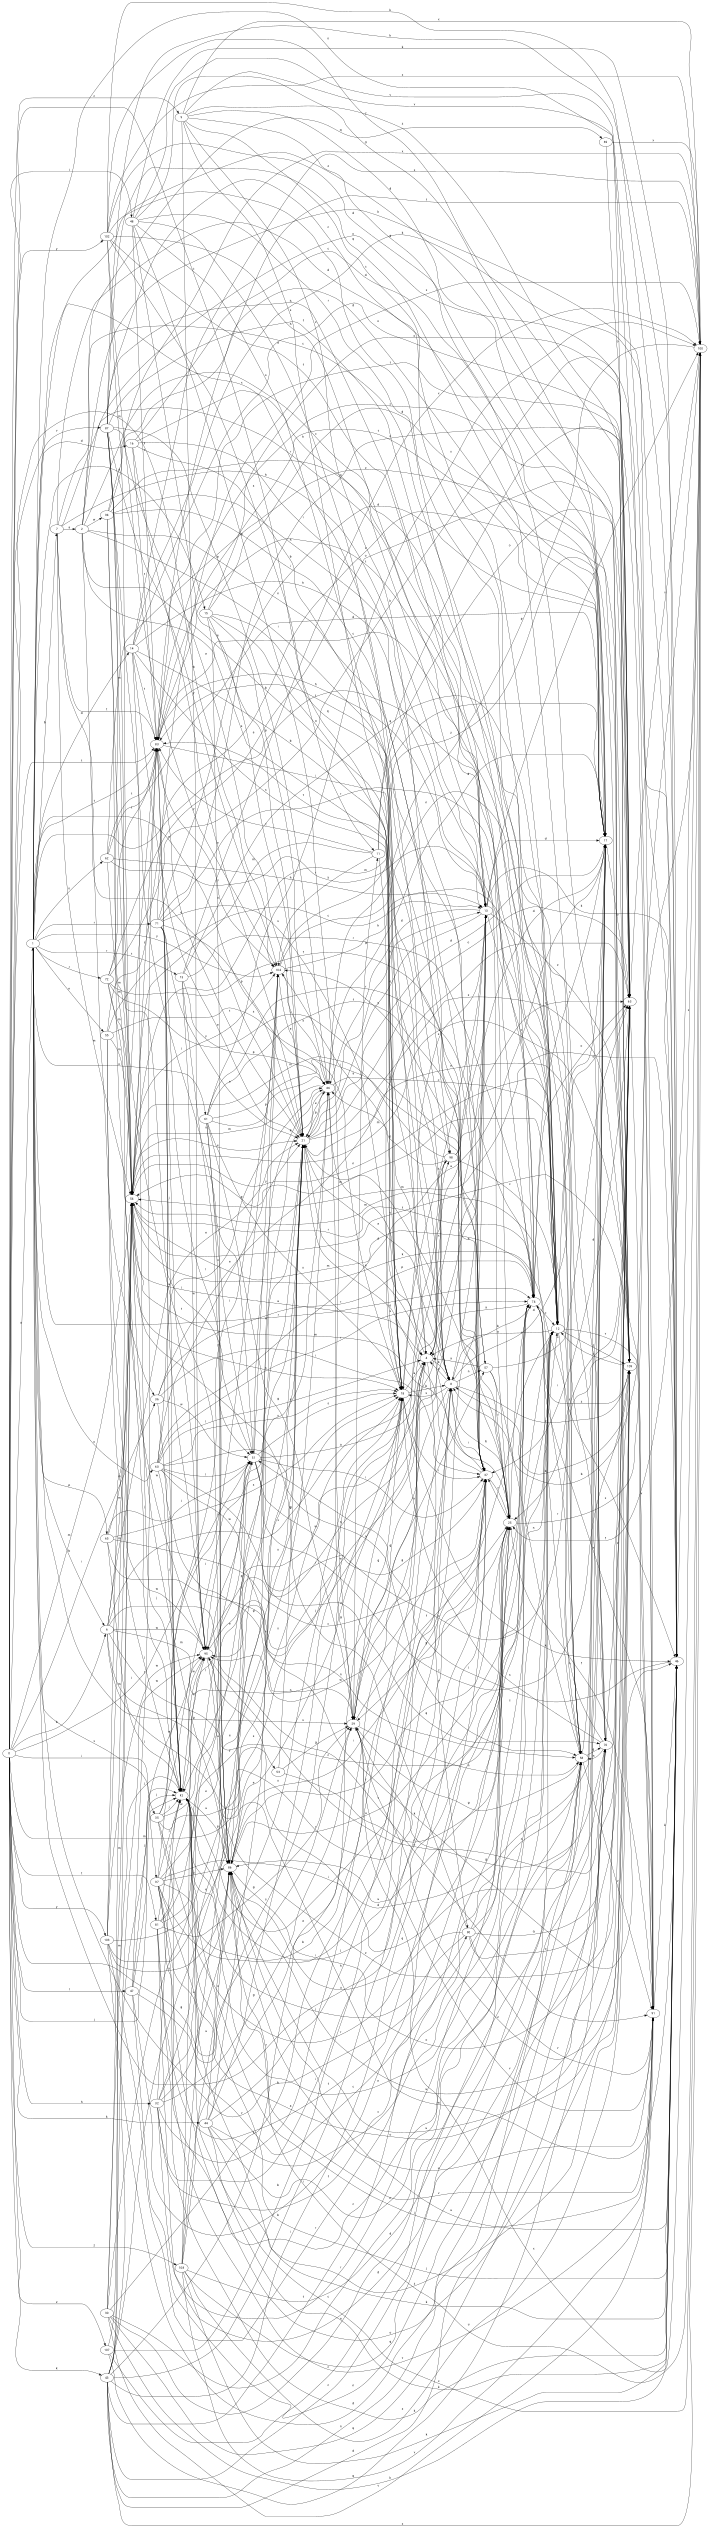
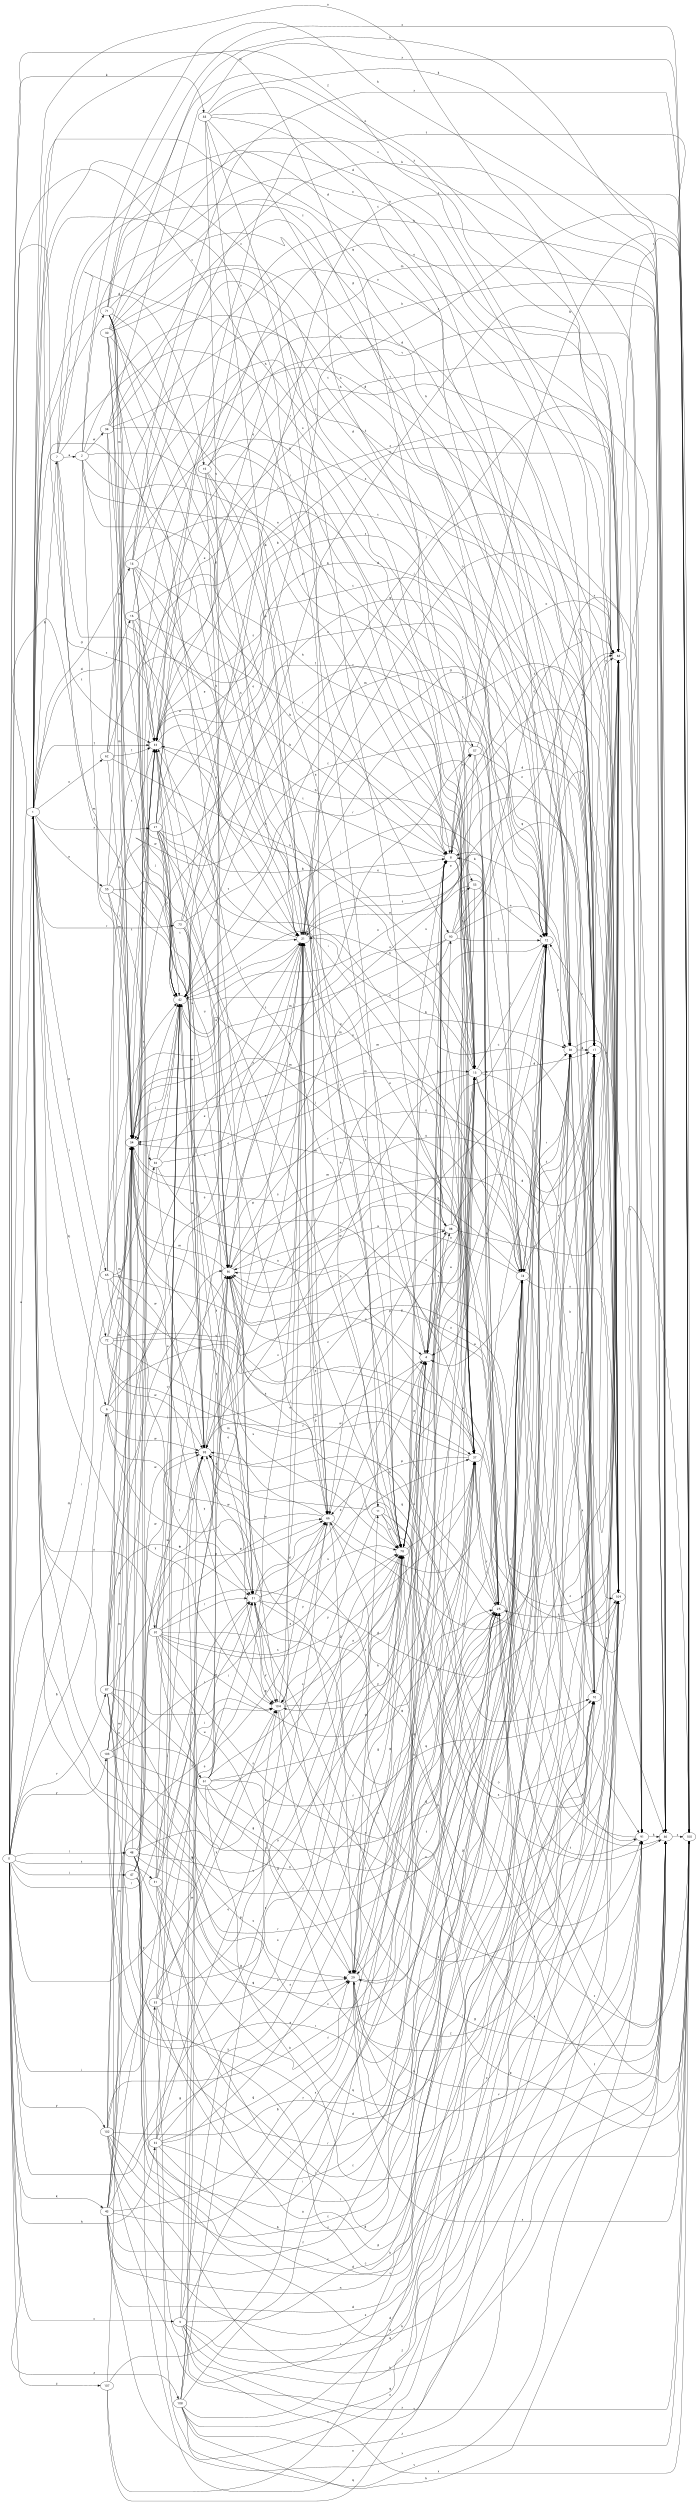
node "69": removed
edge "11" -> "54": now "71" -> "54"
edge "6" -> "74": removed, label "r"
edge "90" -> "91": now "90" -> "53"
